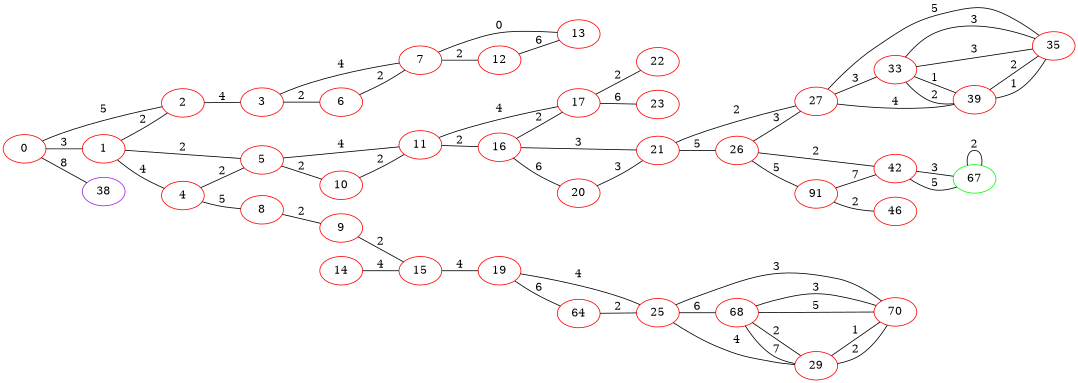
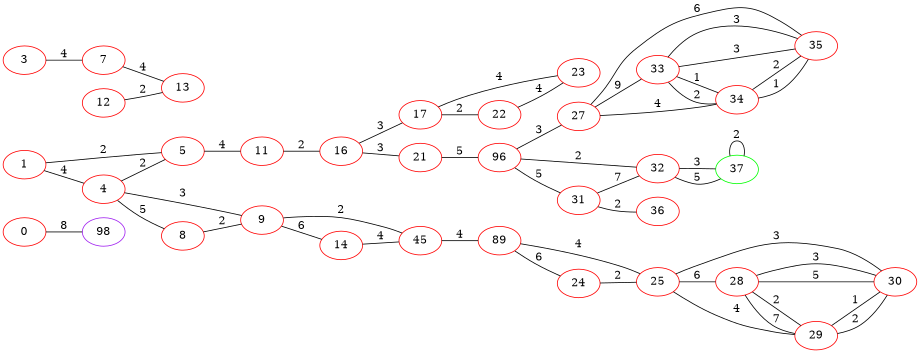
edge "35" -- "27": label "5" -> "6"
edge "13" -- "7": label "0" -> "4"
edge "13" -- "12": label "6" -> "2"
edge "7" -- "12": removed, label "2"
edge "33" -- "27": label "3" -> "9"
edge "23" -- "22": added, label "4"
edge "17" -- "23": label "6" -> "4"
node "39": label "39" -> "34"
node "6": removed
node "2": removed
edge "17" -- "16": label "2" -> "3"
edge "17" -- "11": removed, label "4"
edge "27" -- "21": removed, label "2"
edge "0" -- "1": removed, label "3"
node "26": label "26" -> "96"
node "42": label "42" -> "32"
node "67": label "67" -> "37"
node "10": removed
node "38": label "38" -> "98"
node "20": removed
node "91": label "91" -> "31"
edge "4" -- "9": added, label "3"
node "46": label "46" -> "36"
edge "9" -- "14": added, label "6"
node "15": label "15" -> "45"
node "19": label "19" -> "89"
node "70": label "70" -> "30"
node "68": label "68" -> "28"
node "64": label "64" -> "24"
